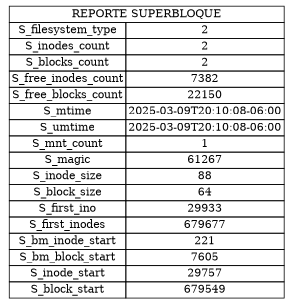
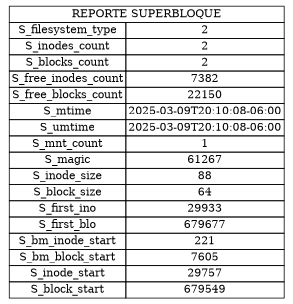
node "REPORTE SUPERBLOQUE": text "S_first_inodes" -> "S_first_blo"
